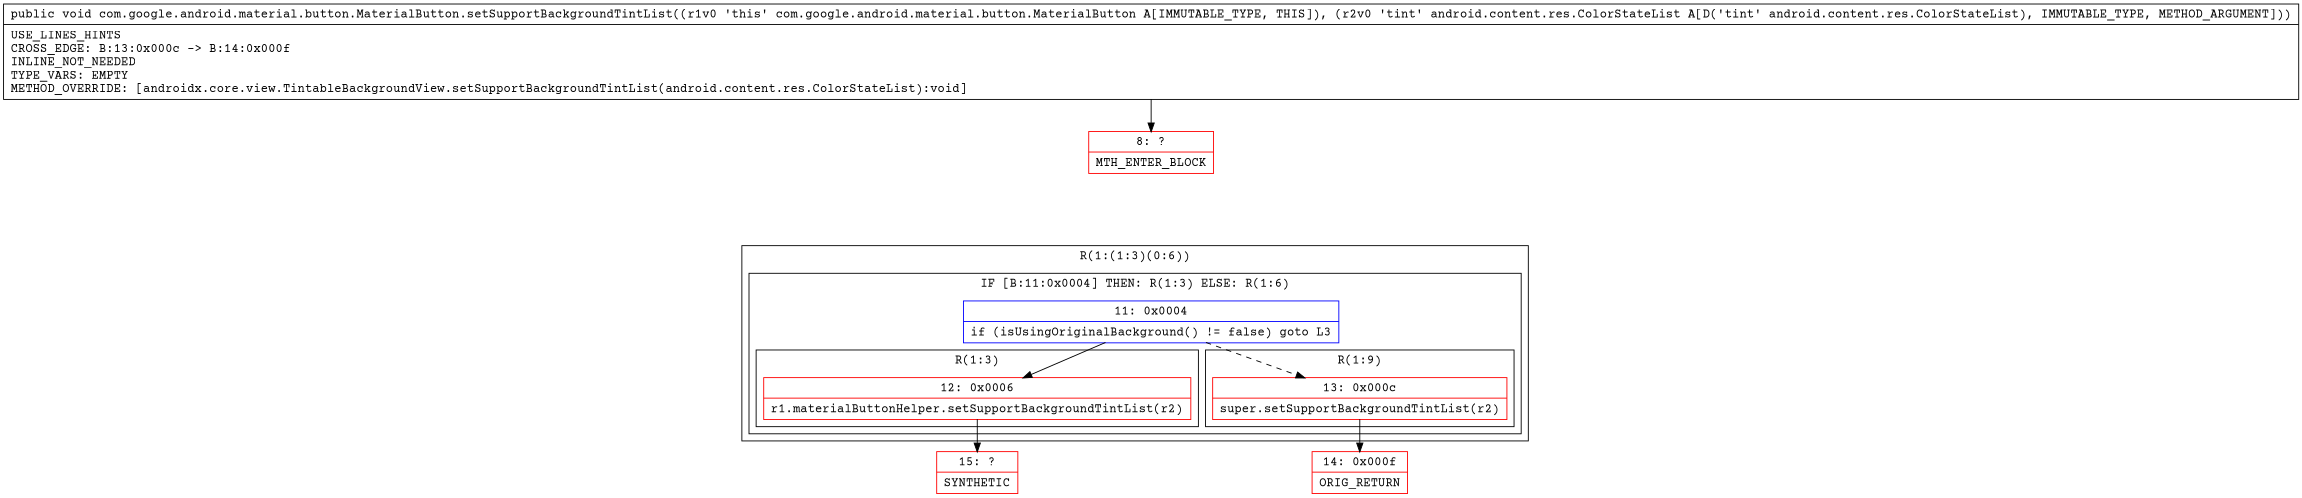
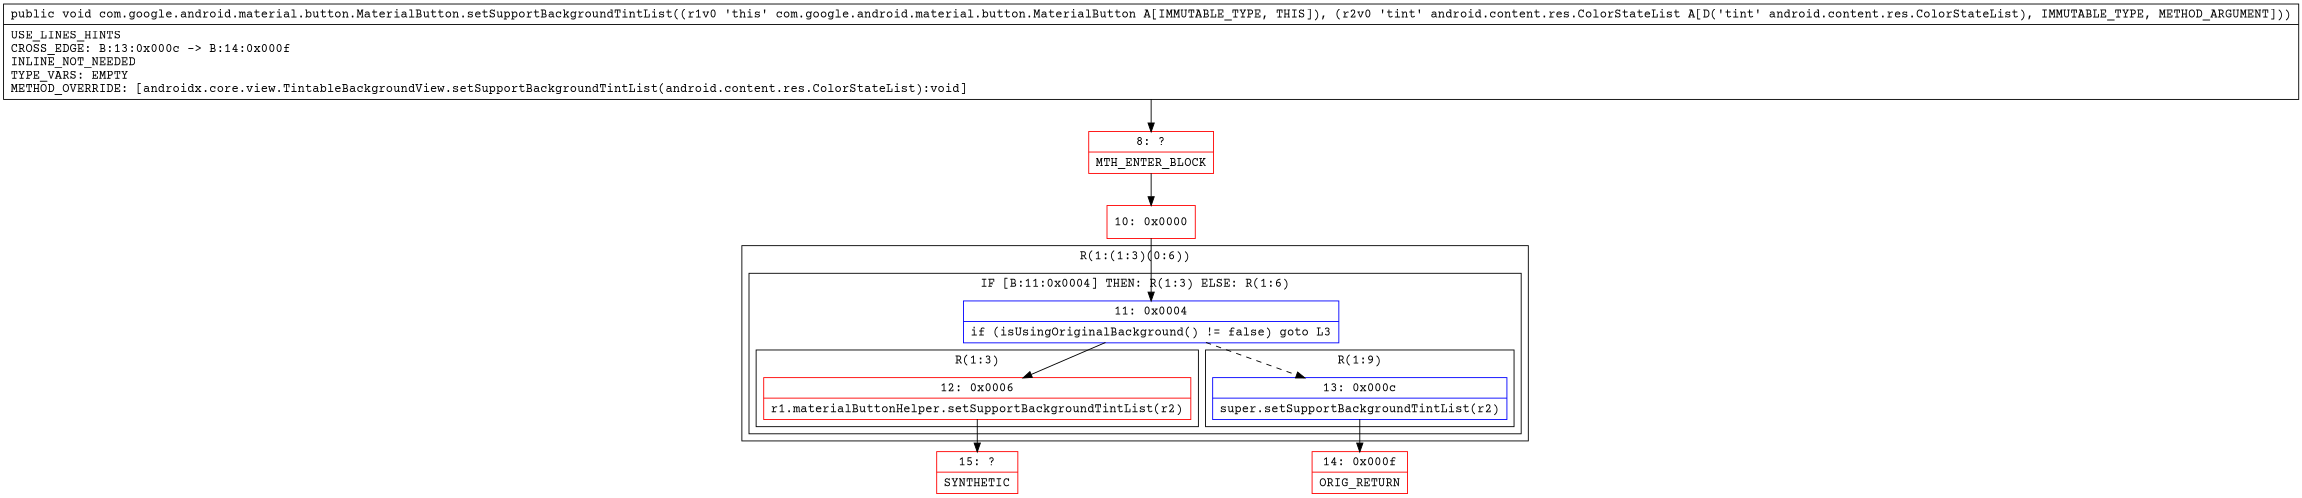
node "10: 0x0000": added
node "13: 0x000c": color red -> blue
